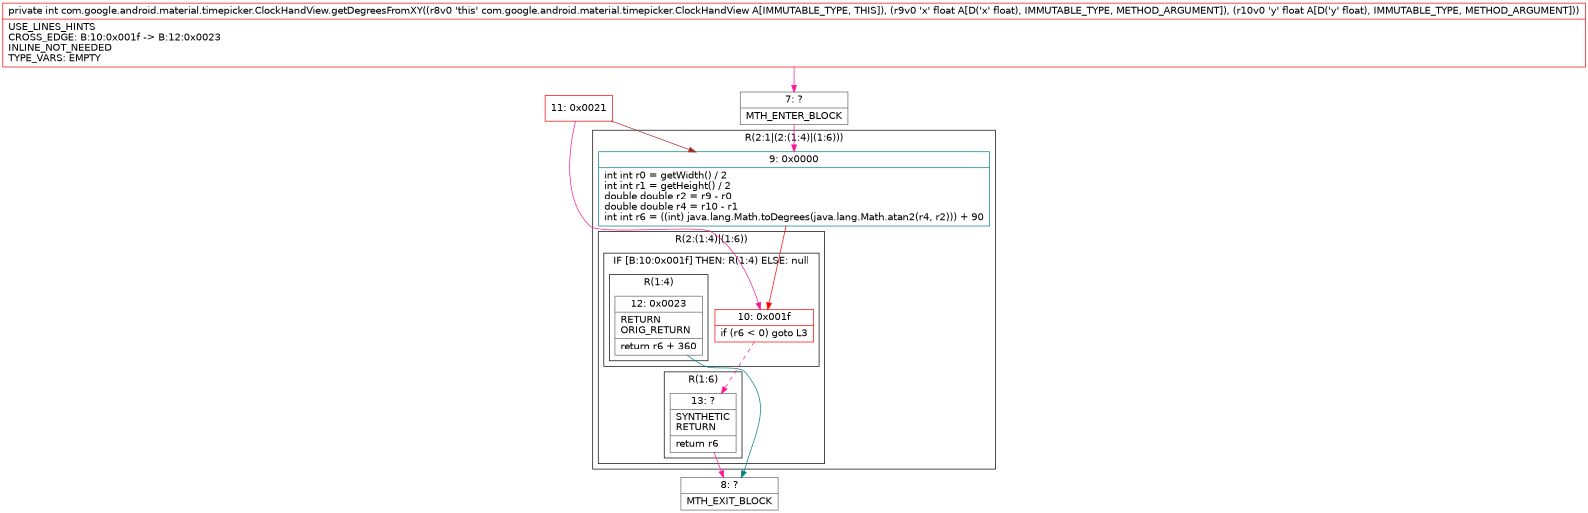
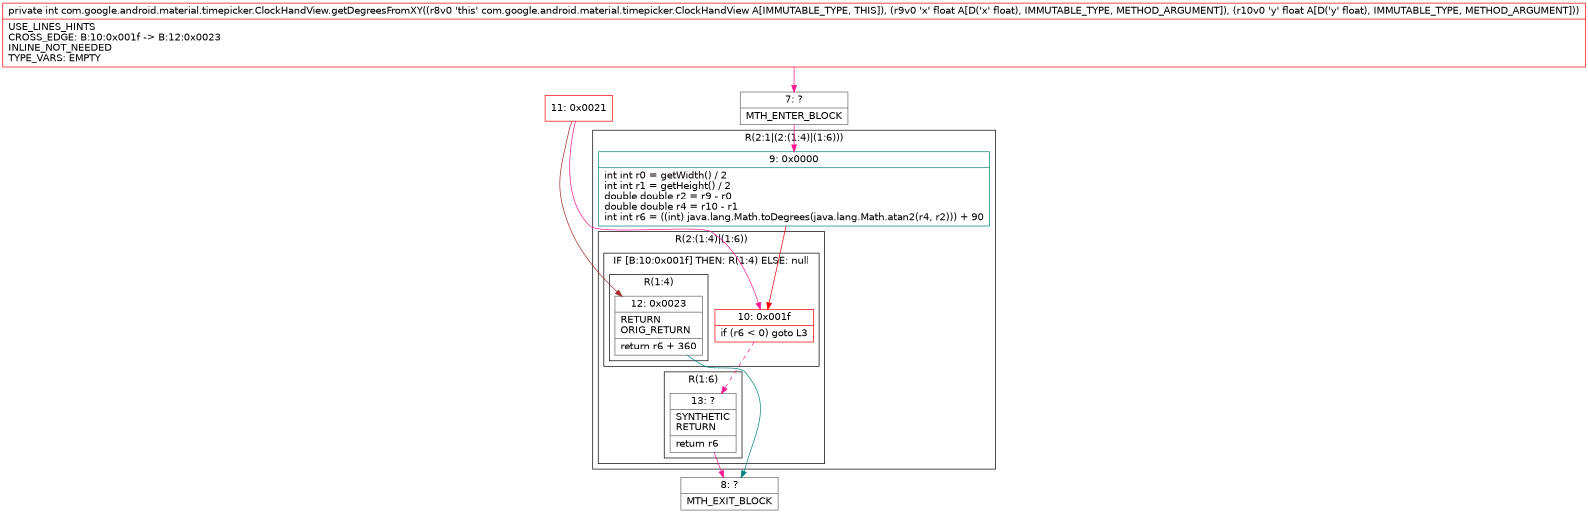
edge "11: 0x0021" -> "9: 0x0000": now "11: 0x0021" -> "12: 0x0023"
